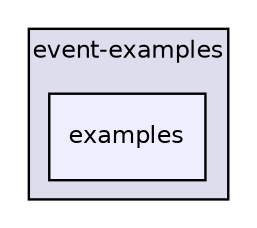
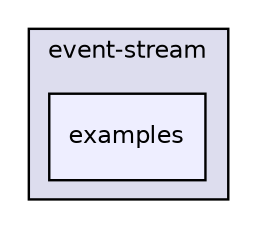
cluster "event-examples": label "event-examples" -> "event-stream"
